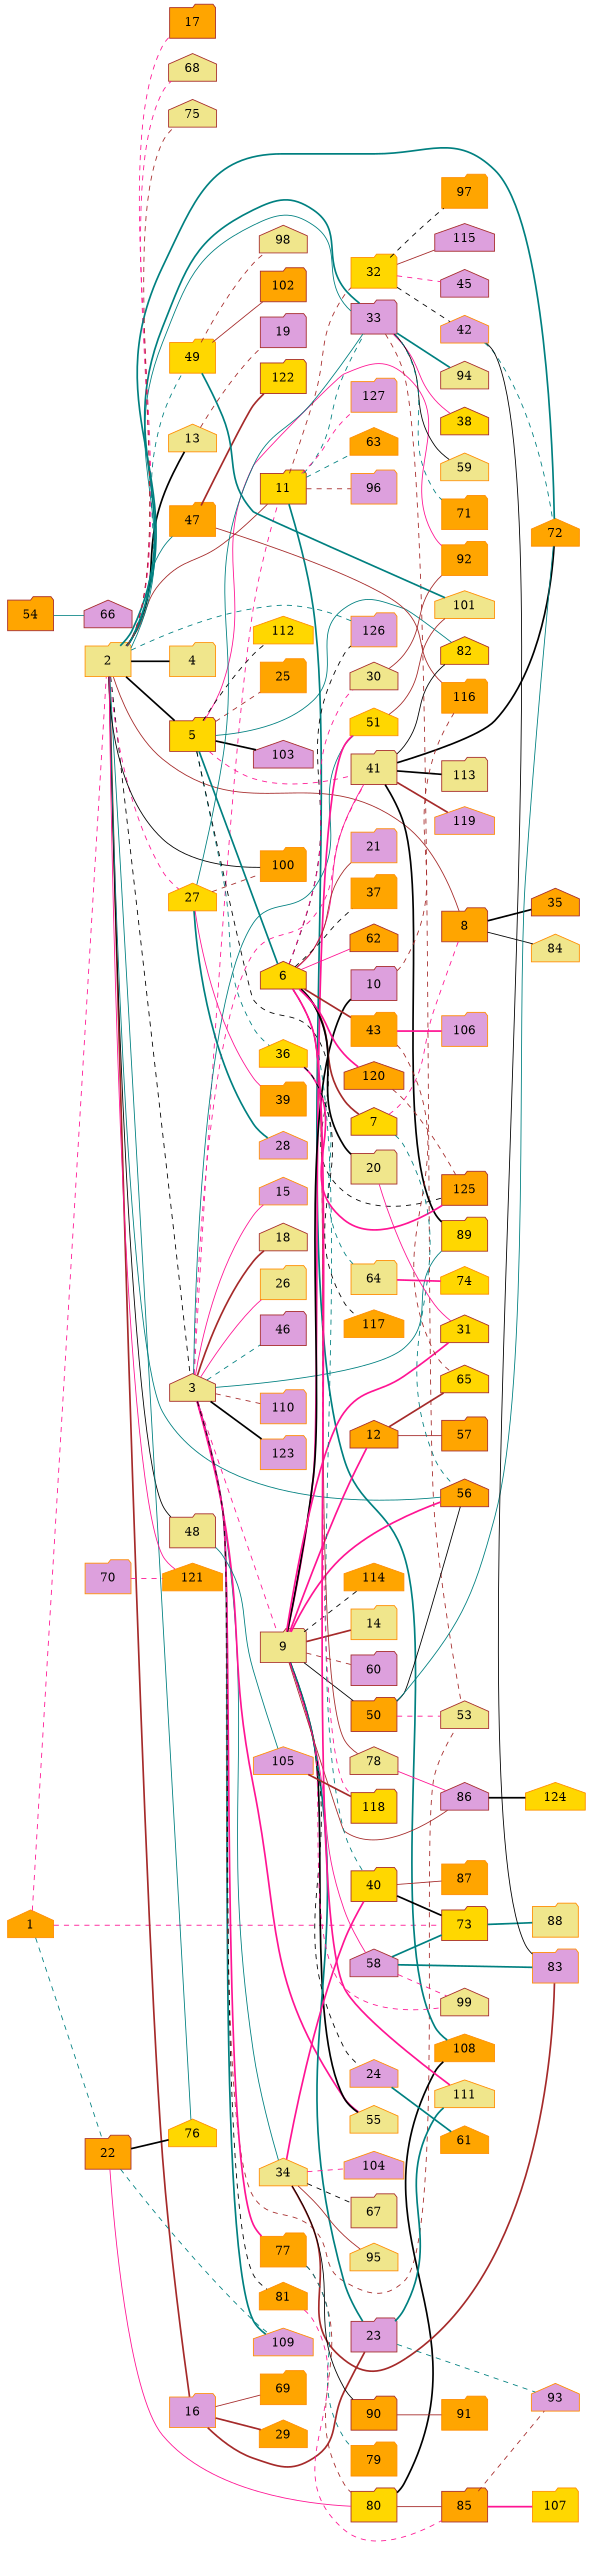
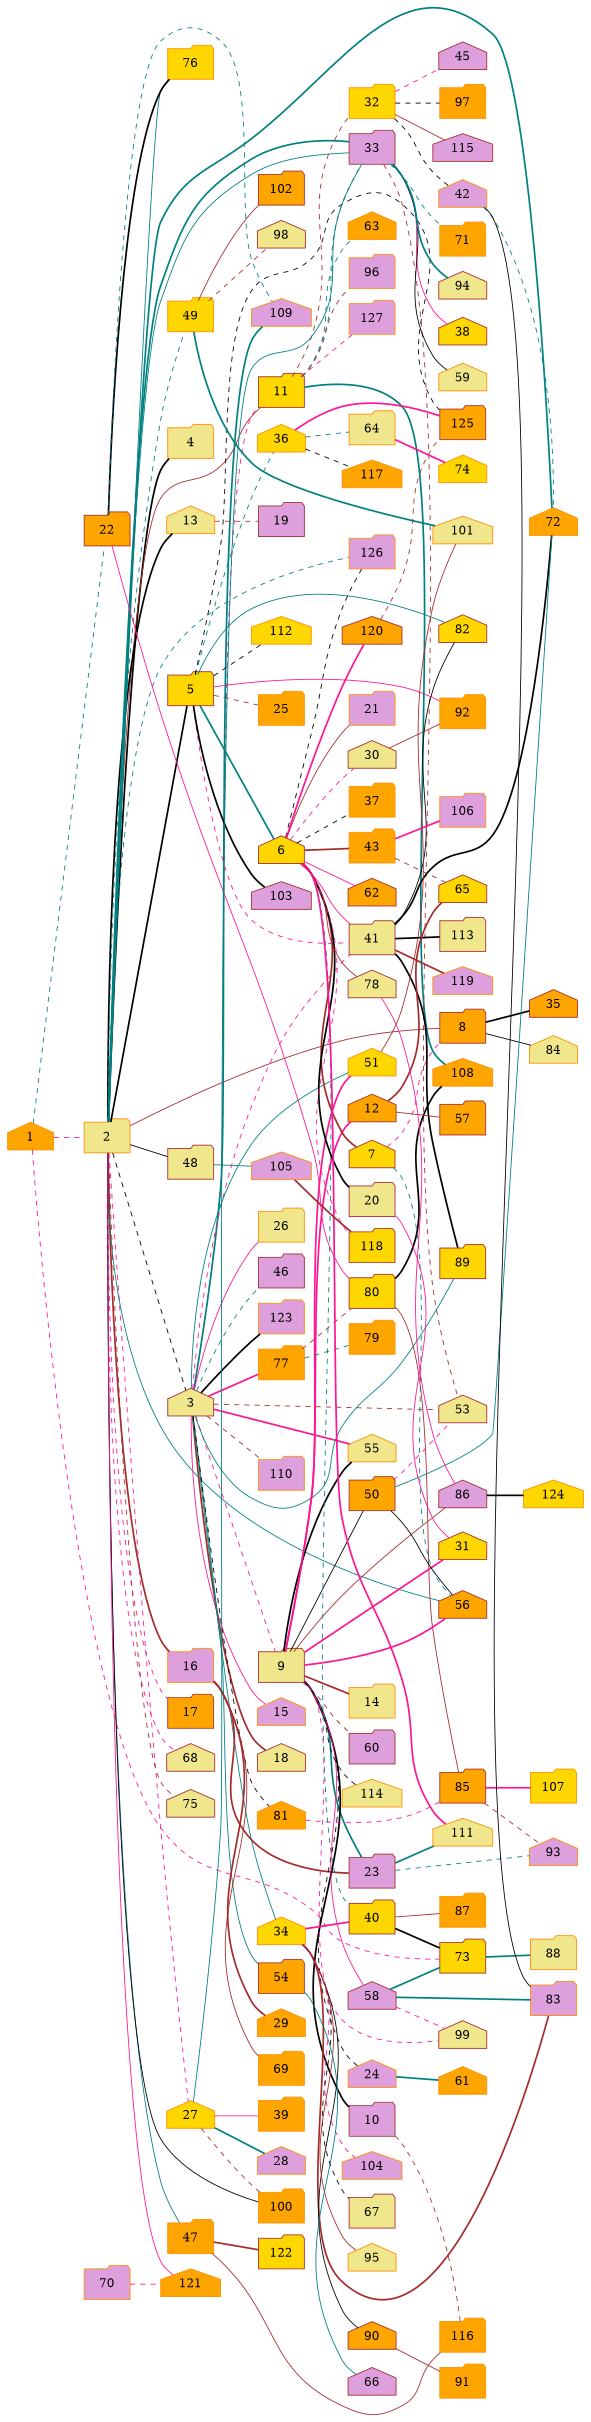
node "114": fillcolor orange -> khaki
edge "3" -- "54": added
node "76": shape house -> folder
node "34": fillcolor khaki -> gold
node "90": shape folder -> house
